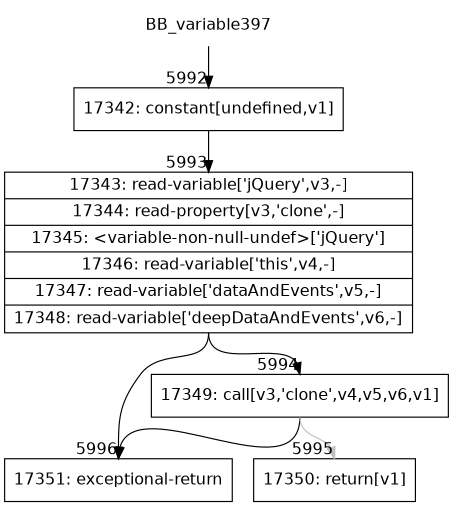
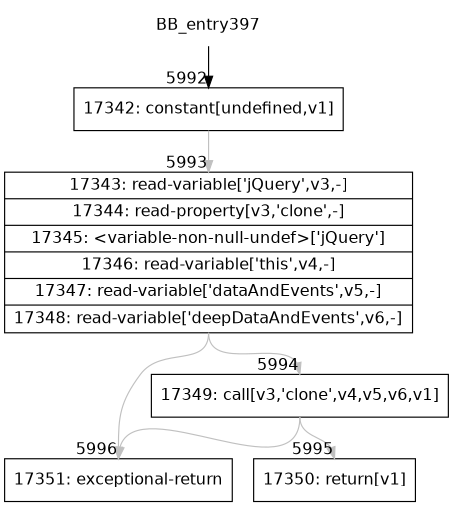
node "BB_variable397": label "BB_variable397" -> "BB_entry397"
edge "17342: constant[undefined,v1]" -> "17343: read-variable['jQuery',v3,-]": color black -> gray
edge "17343: read-variable['jQuery',v3,-]" -> "17349: call[v3,'clone',v4,v5,v6,v1]": color black -> gray
edge "17343: read-variable['jQuery',v3,-]" -> "17351: exceptional-return": color black -> gray
edge "17349: call[v3,'clone',v4,v5,v6,v1]" -> "17351: exceptional-return": color black -> gray
